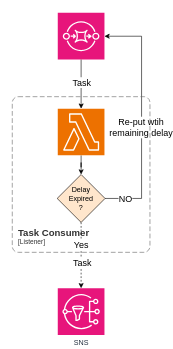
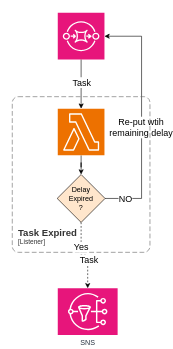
node "Task Consumer [Listener]": label "Task Consumer [Listener]" -> "Task Expired [Listener]"
node "SNS": size 47x47 -> 60x47
